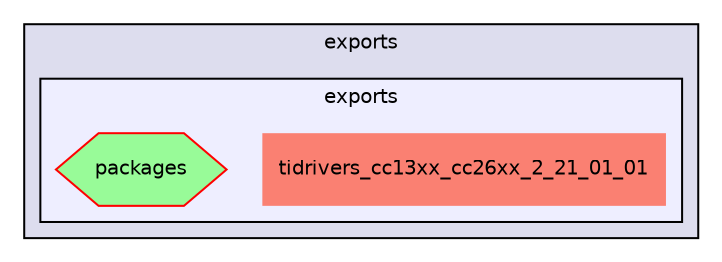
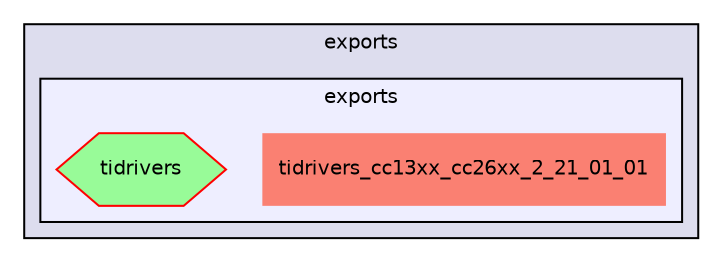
node "packages": label "packages" -> "tidrivers"
